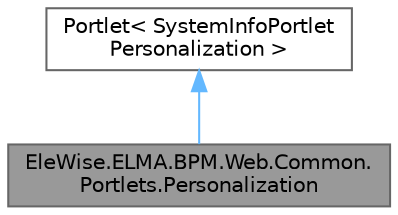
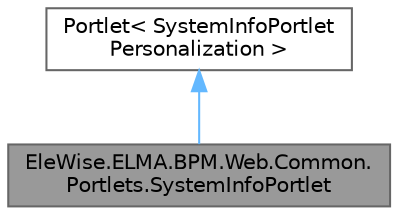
node "EleWise.ELMA.BPM.Web.Common. Portlets.Personalization": label "EleWise.ELMA.BPM.Web.Common. Portlets.Personalization" -> "EleWise.ELMA.BPM.Web.Common. Portlets.SystemInfoPortlet"
